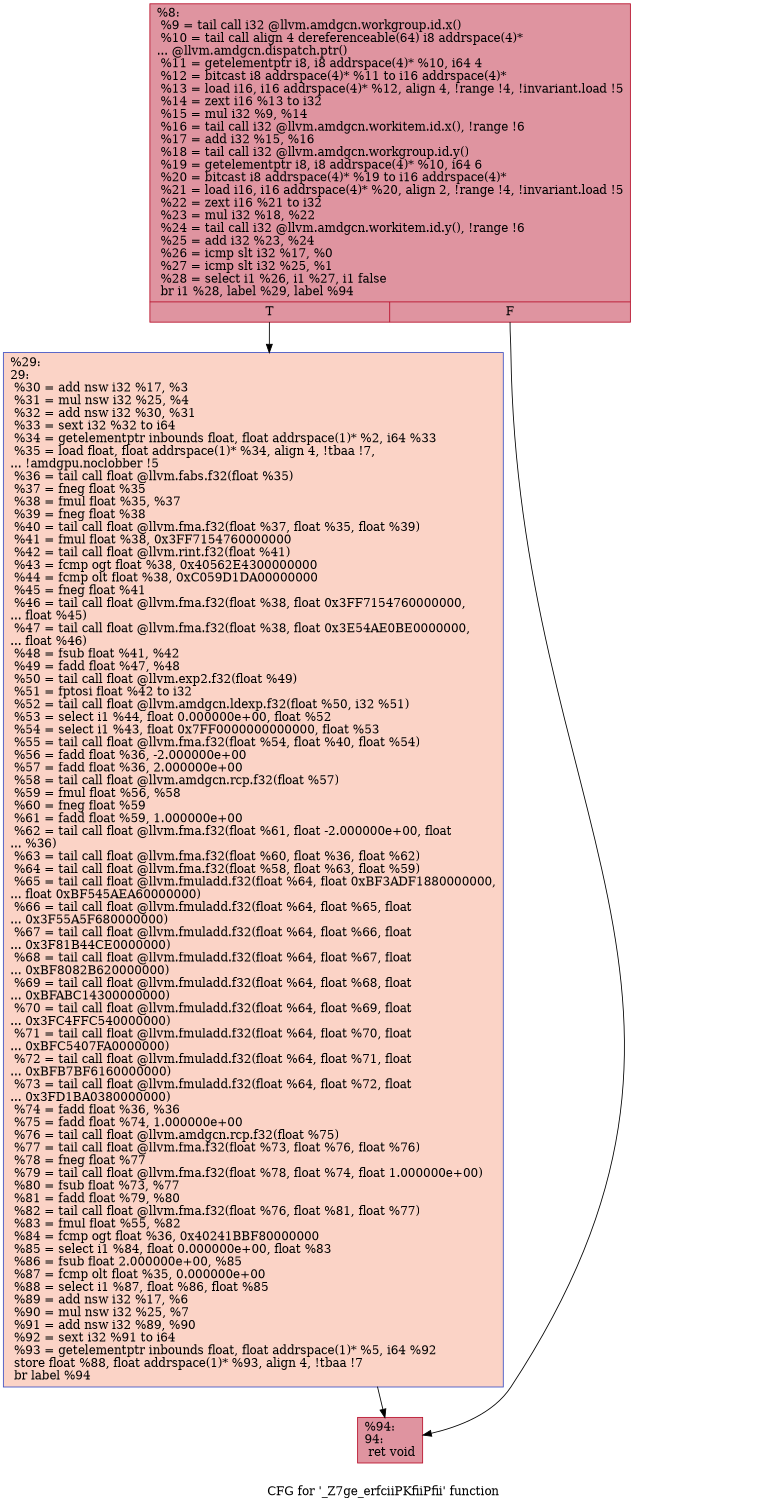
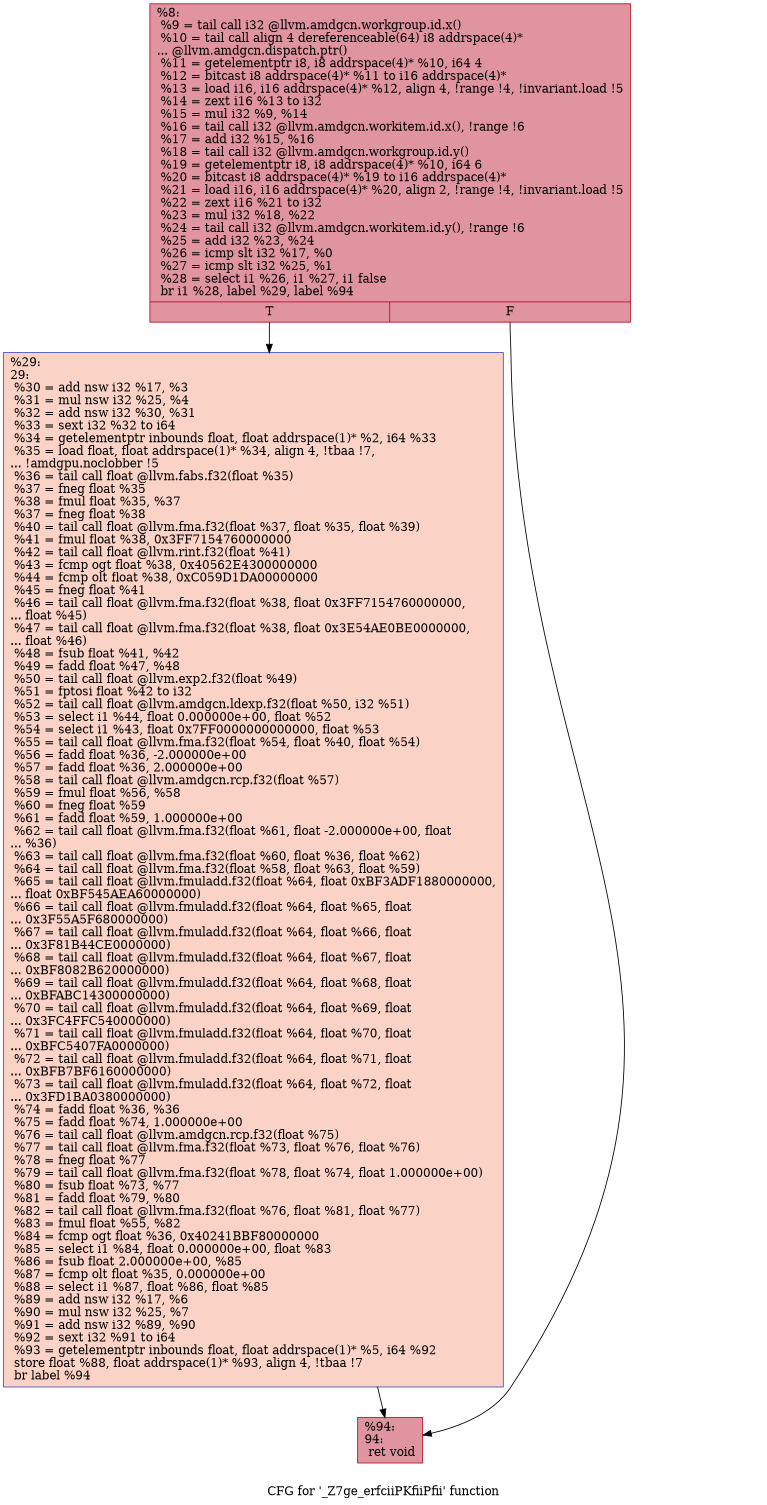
node "%29:": text "%39 = fneg float %38" -> "%37 = fneg float %38"
